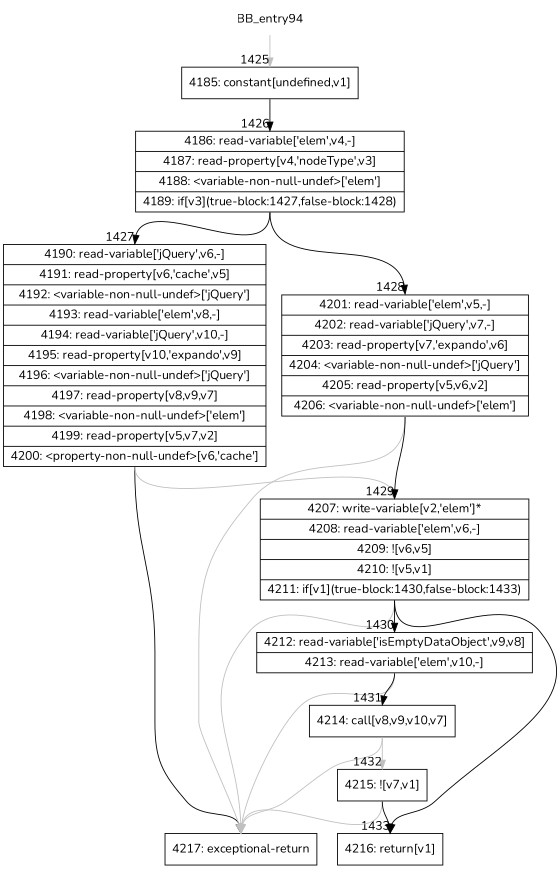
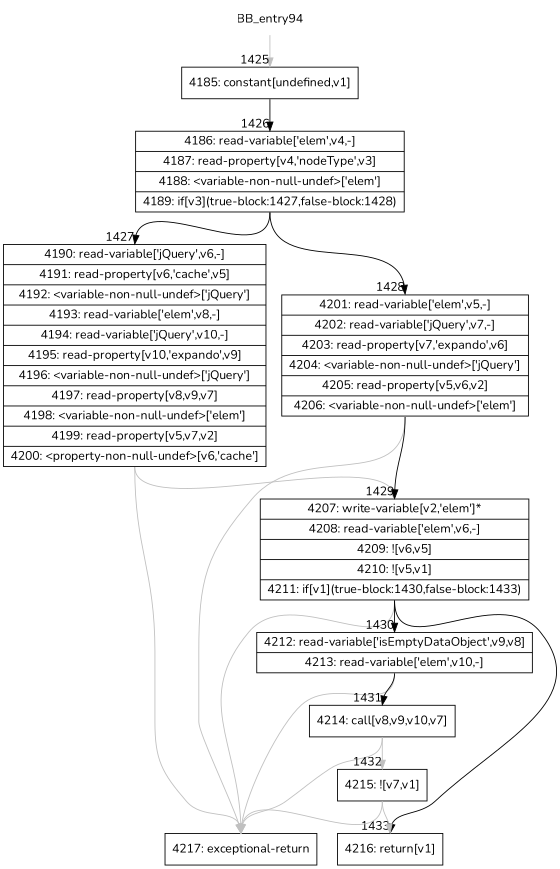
edge "4190: read-variable['jQuery',v6,-]" -> "4217: exceptional-return": color black -> gray
edge "4215: ![v7,v1]" -> "4216: return[v1]": color black -> gray
